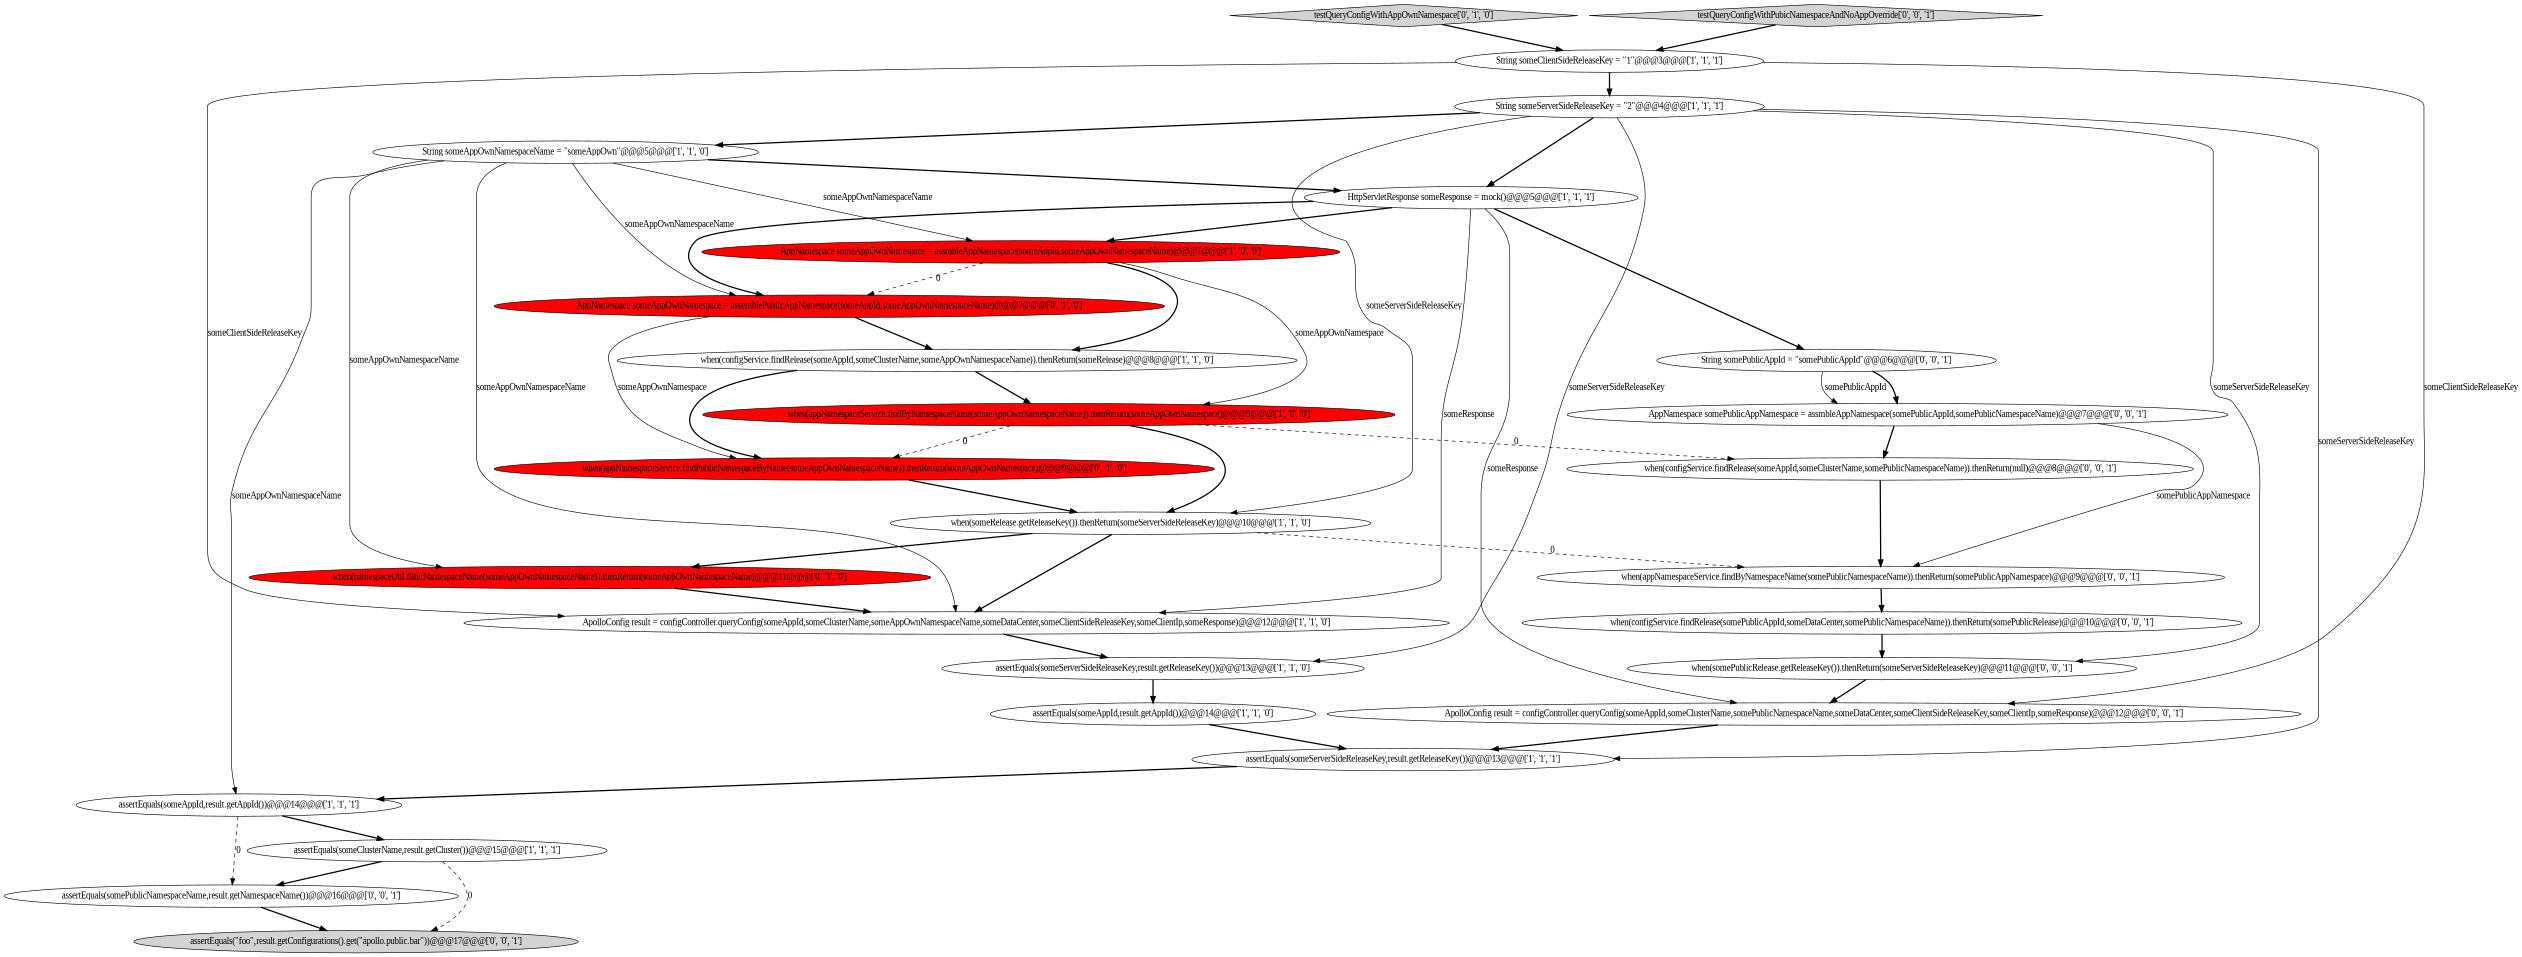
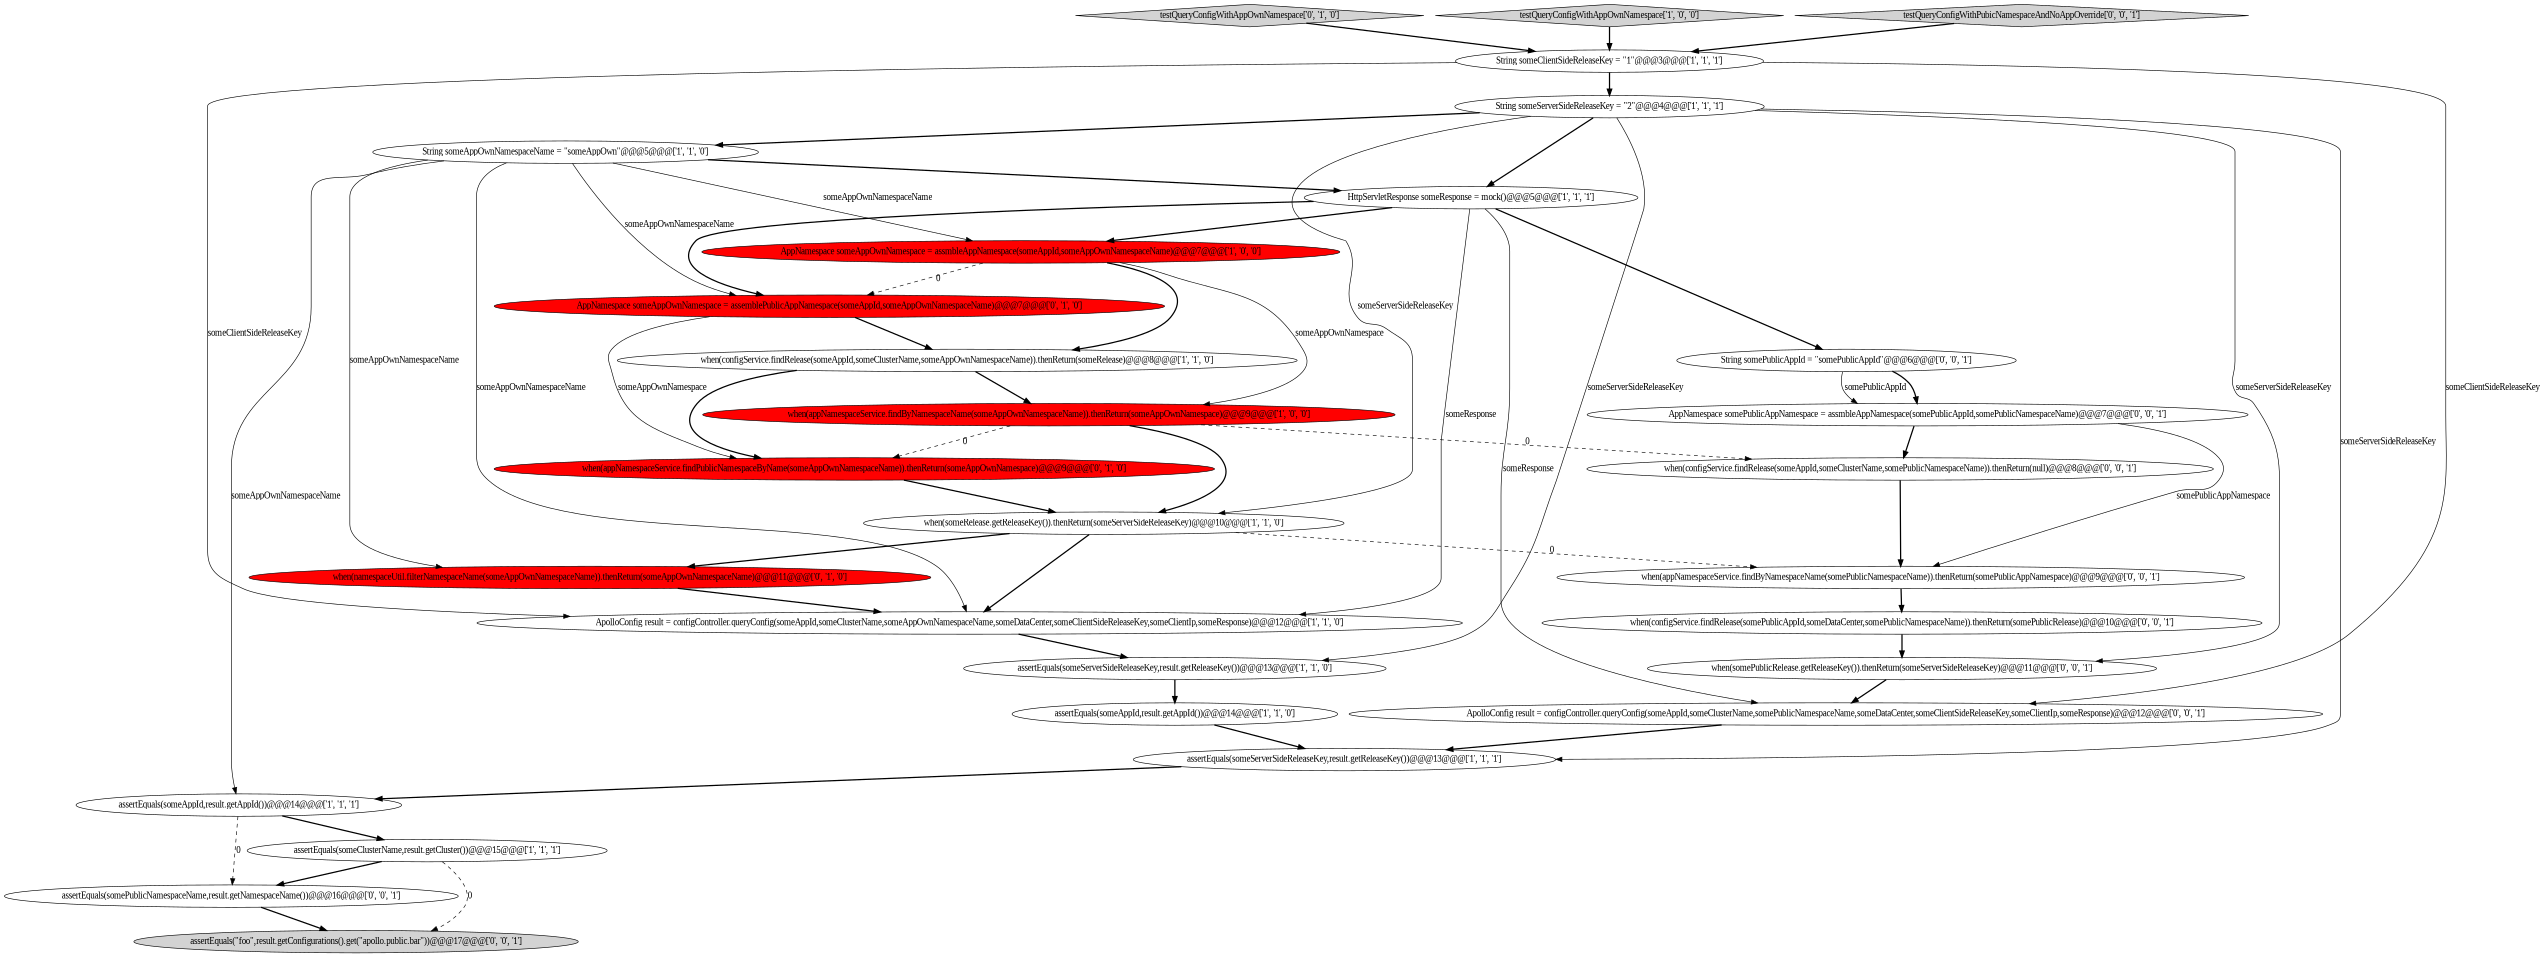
node "testQueryConfigWithAppOwnNamespace['1', '0', '0']": added
